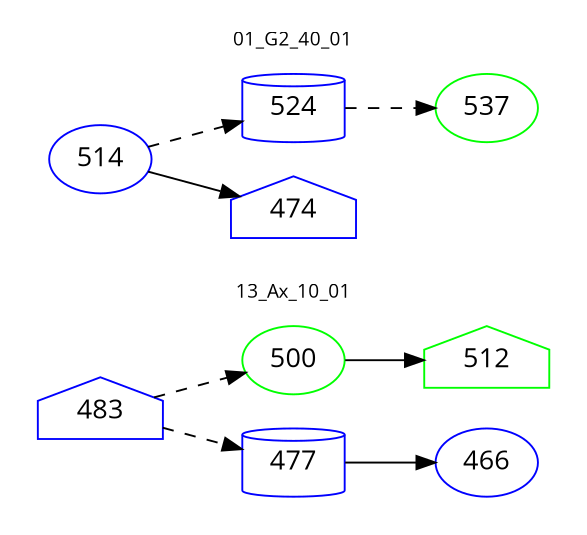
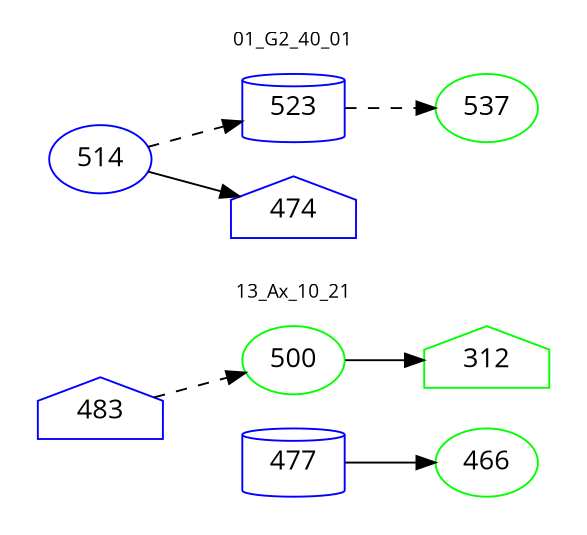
node "524": label "524" -> "523"
cluster "13_Ax_10_01": label "13_Ax_10_01" -> "13_Ax_10_21"
node "512": label "512" -> "312"
edge "483" -> "477": removed
node "466": color blue -> green
